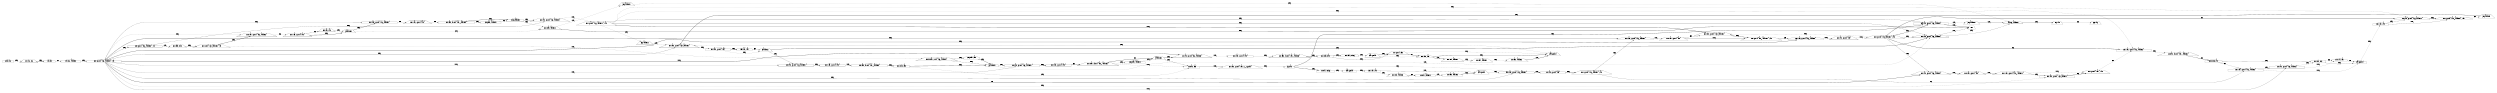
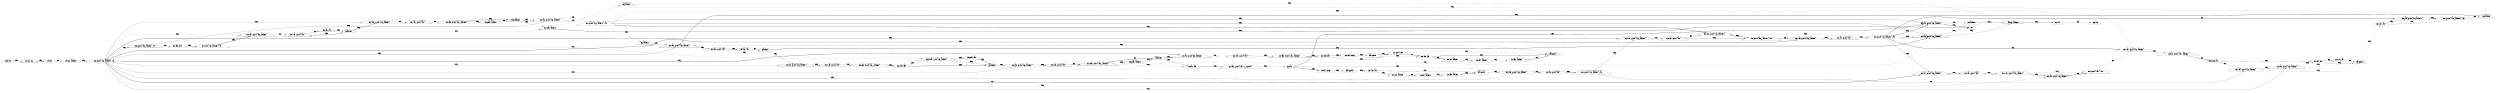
edge "mov edx , eax" -> "mov eax , eax": now "mov edx , eax" -> "movsx eax , word [ rbp - address ]"
